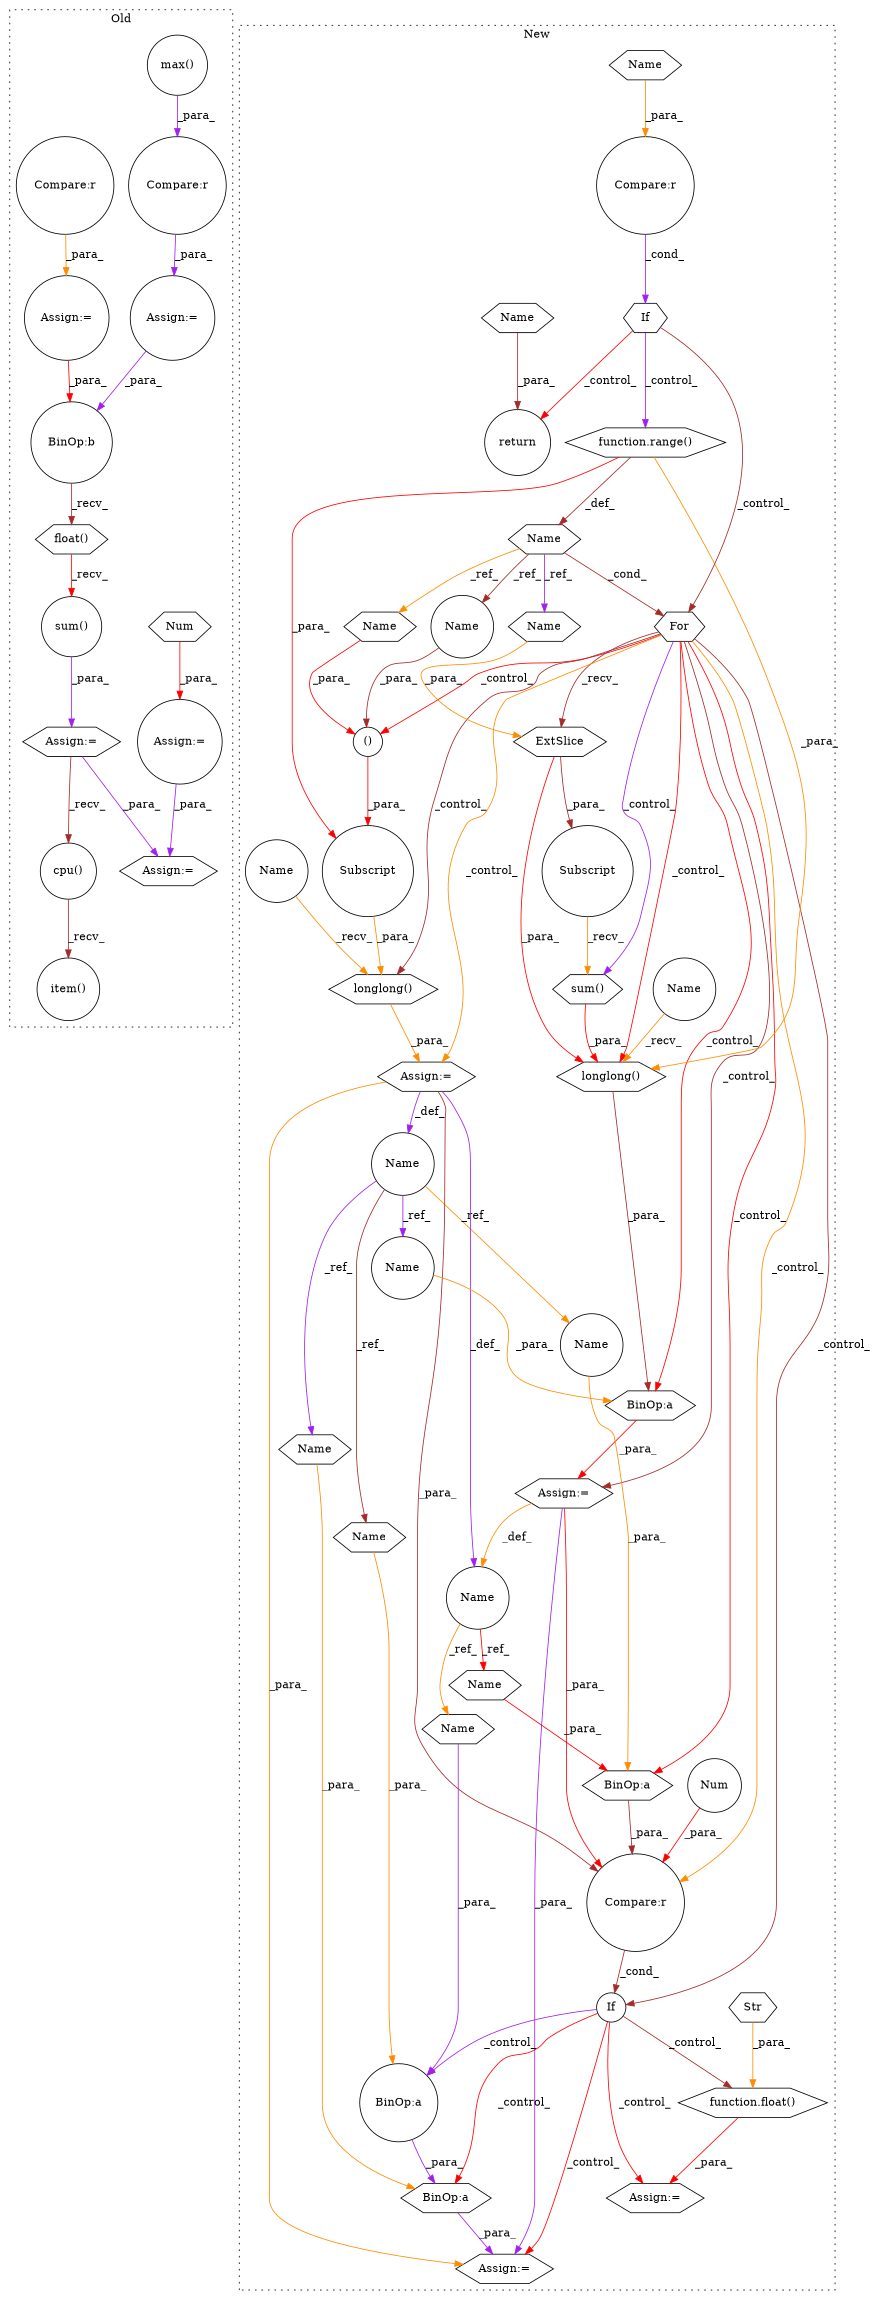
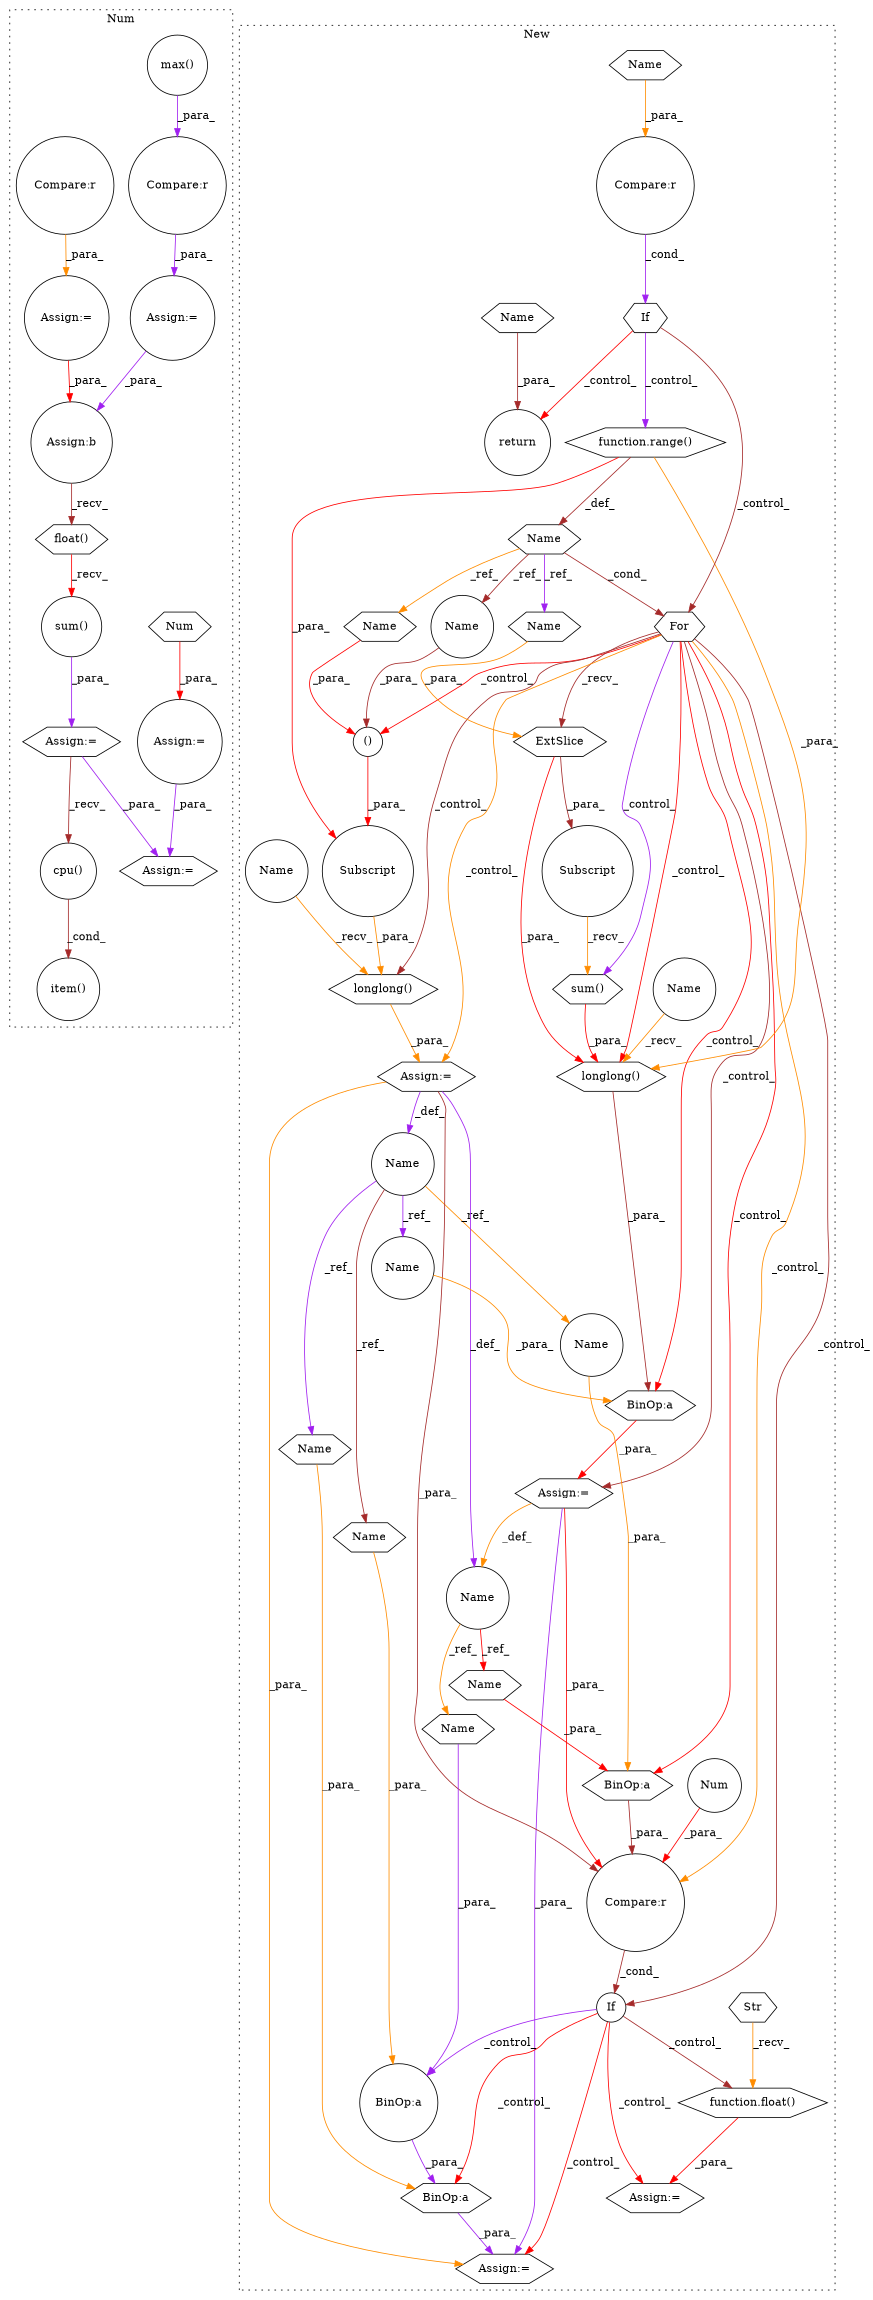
cluster "Old": label "Old" -> "Num"
node "BinOp:b": label "BinOp:b" -> "Assign:b"
edge "cpu()" -> "item()": label "_recv_" -> "_cond_"
edge "Str" -> "function.float()": label "_para_" -> "_recv_"
